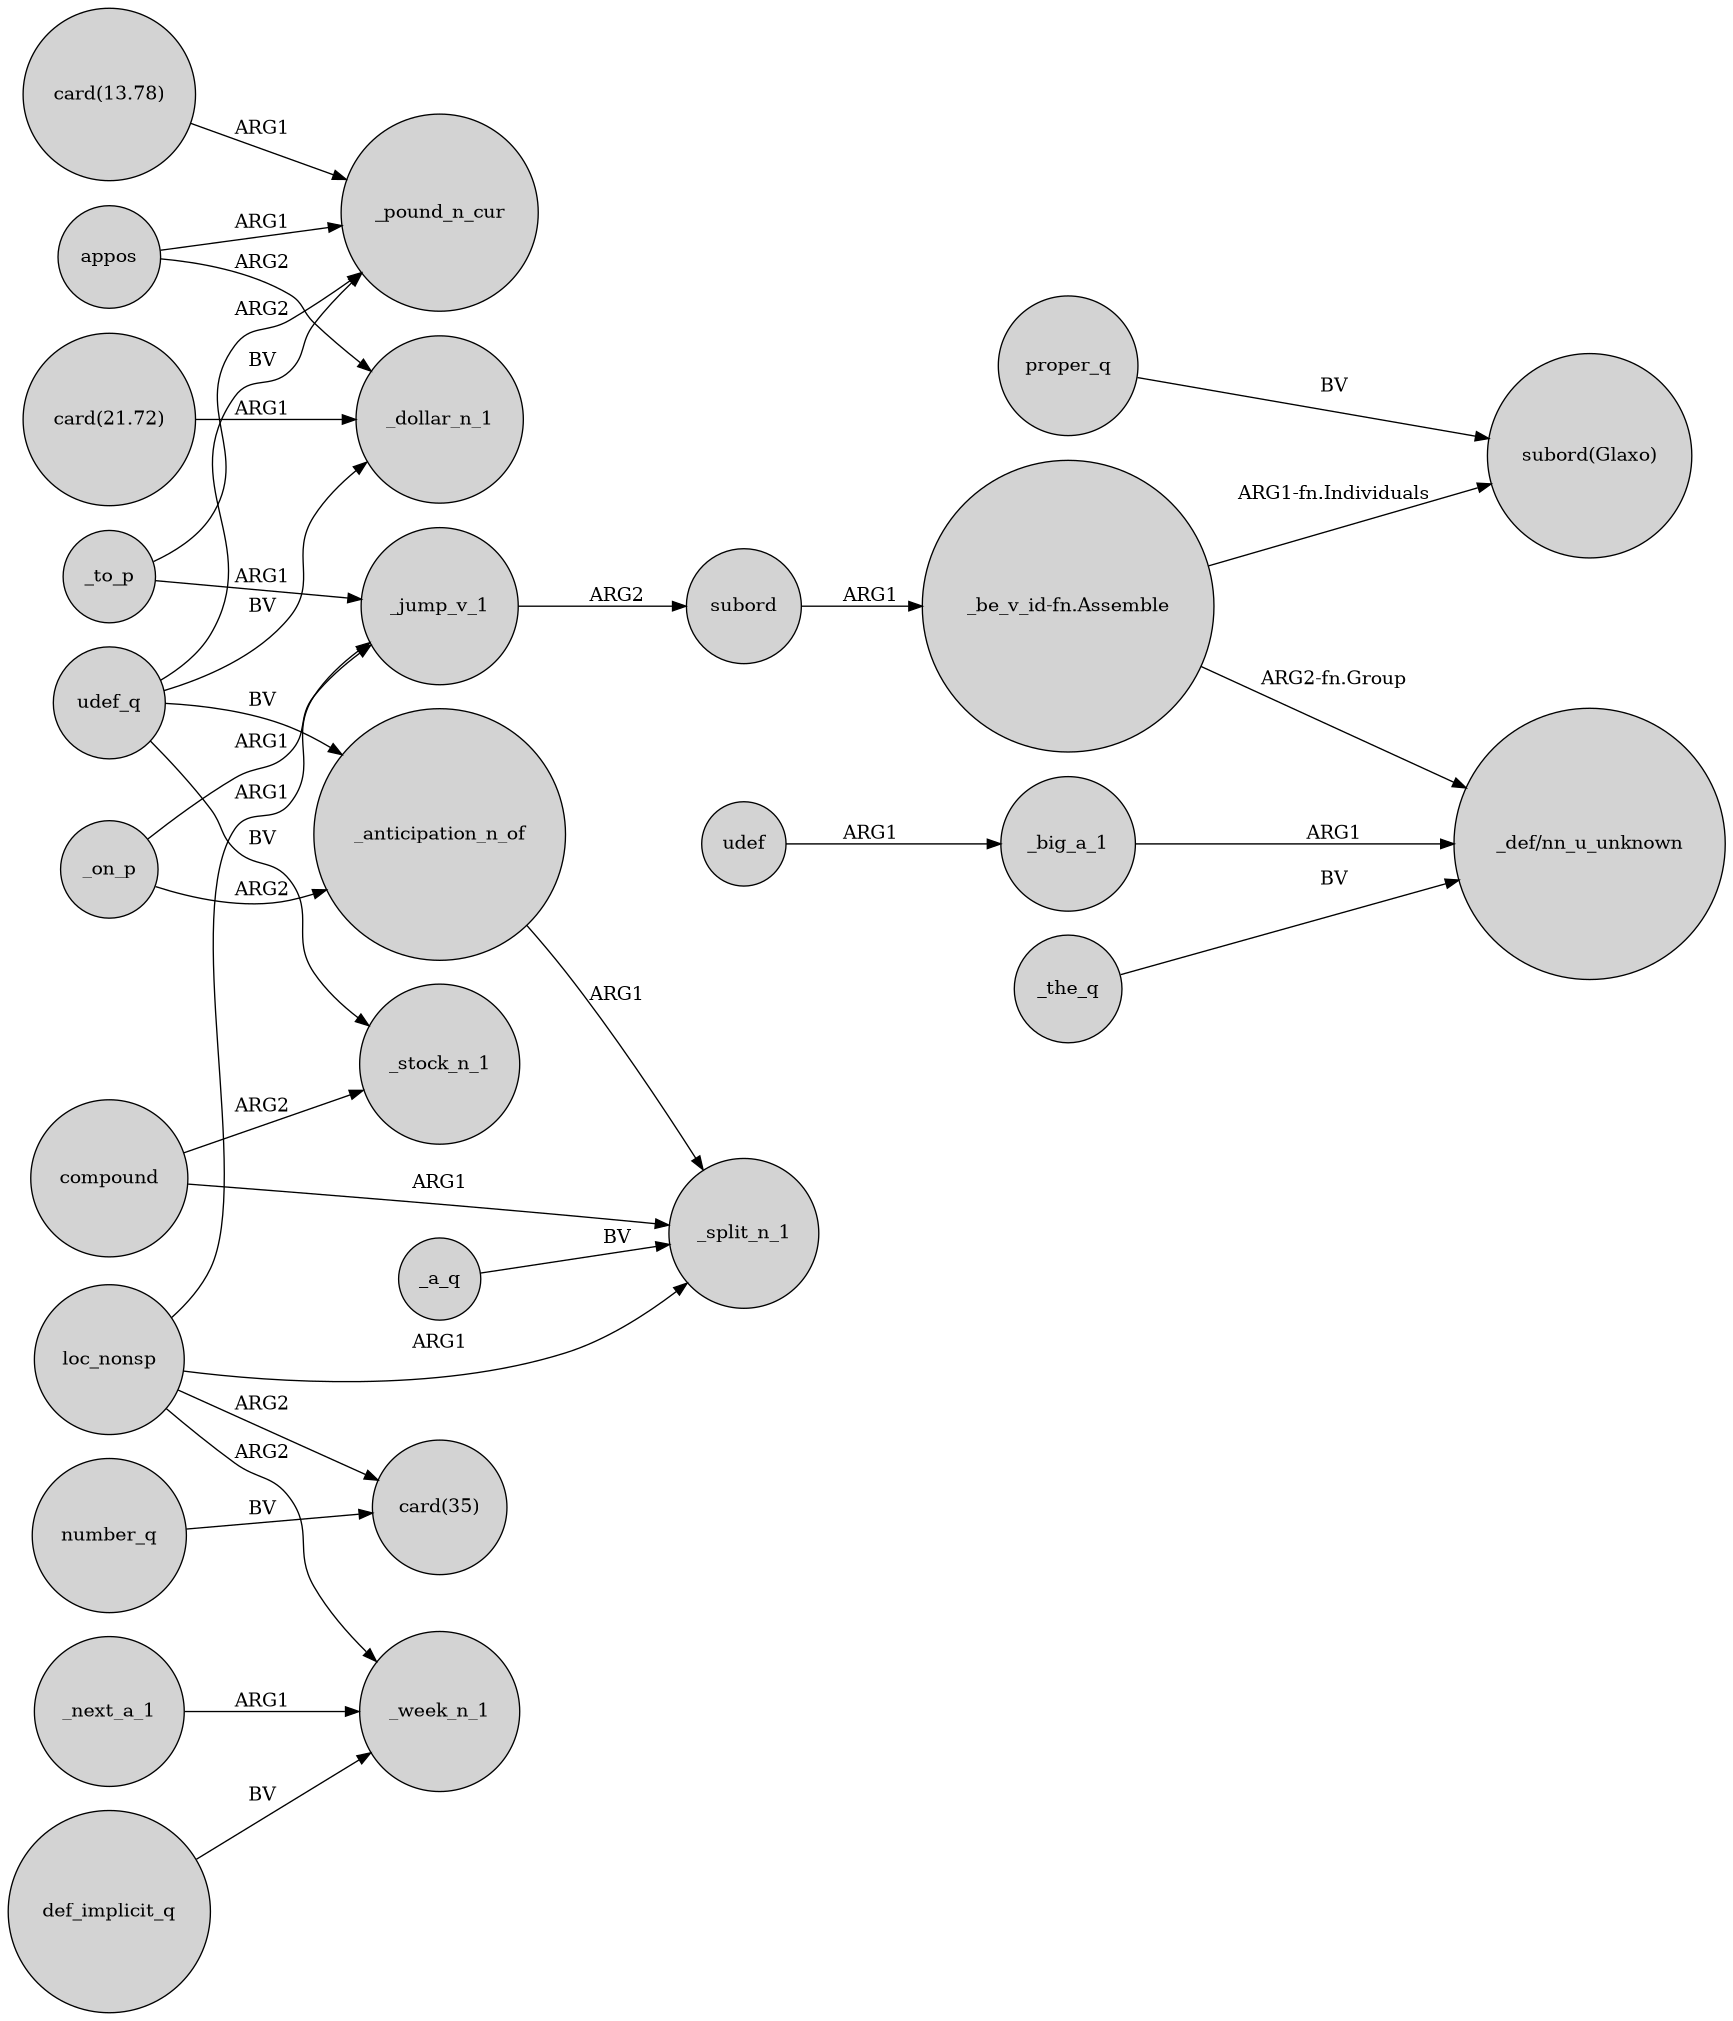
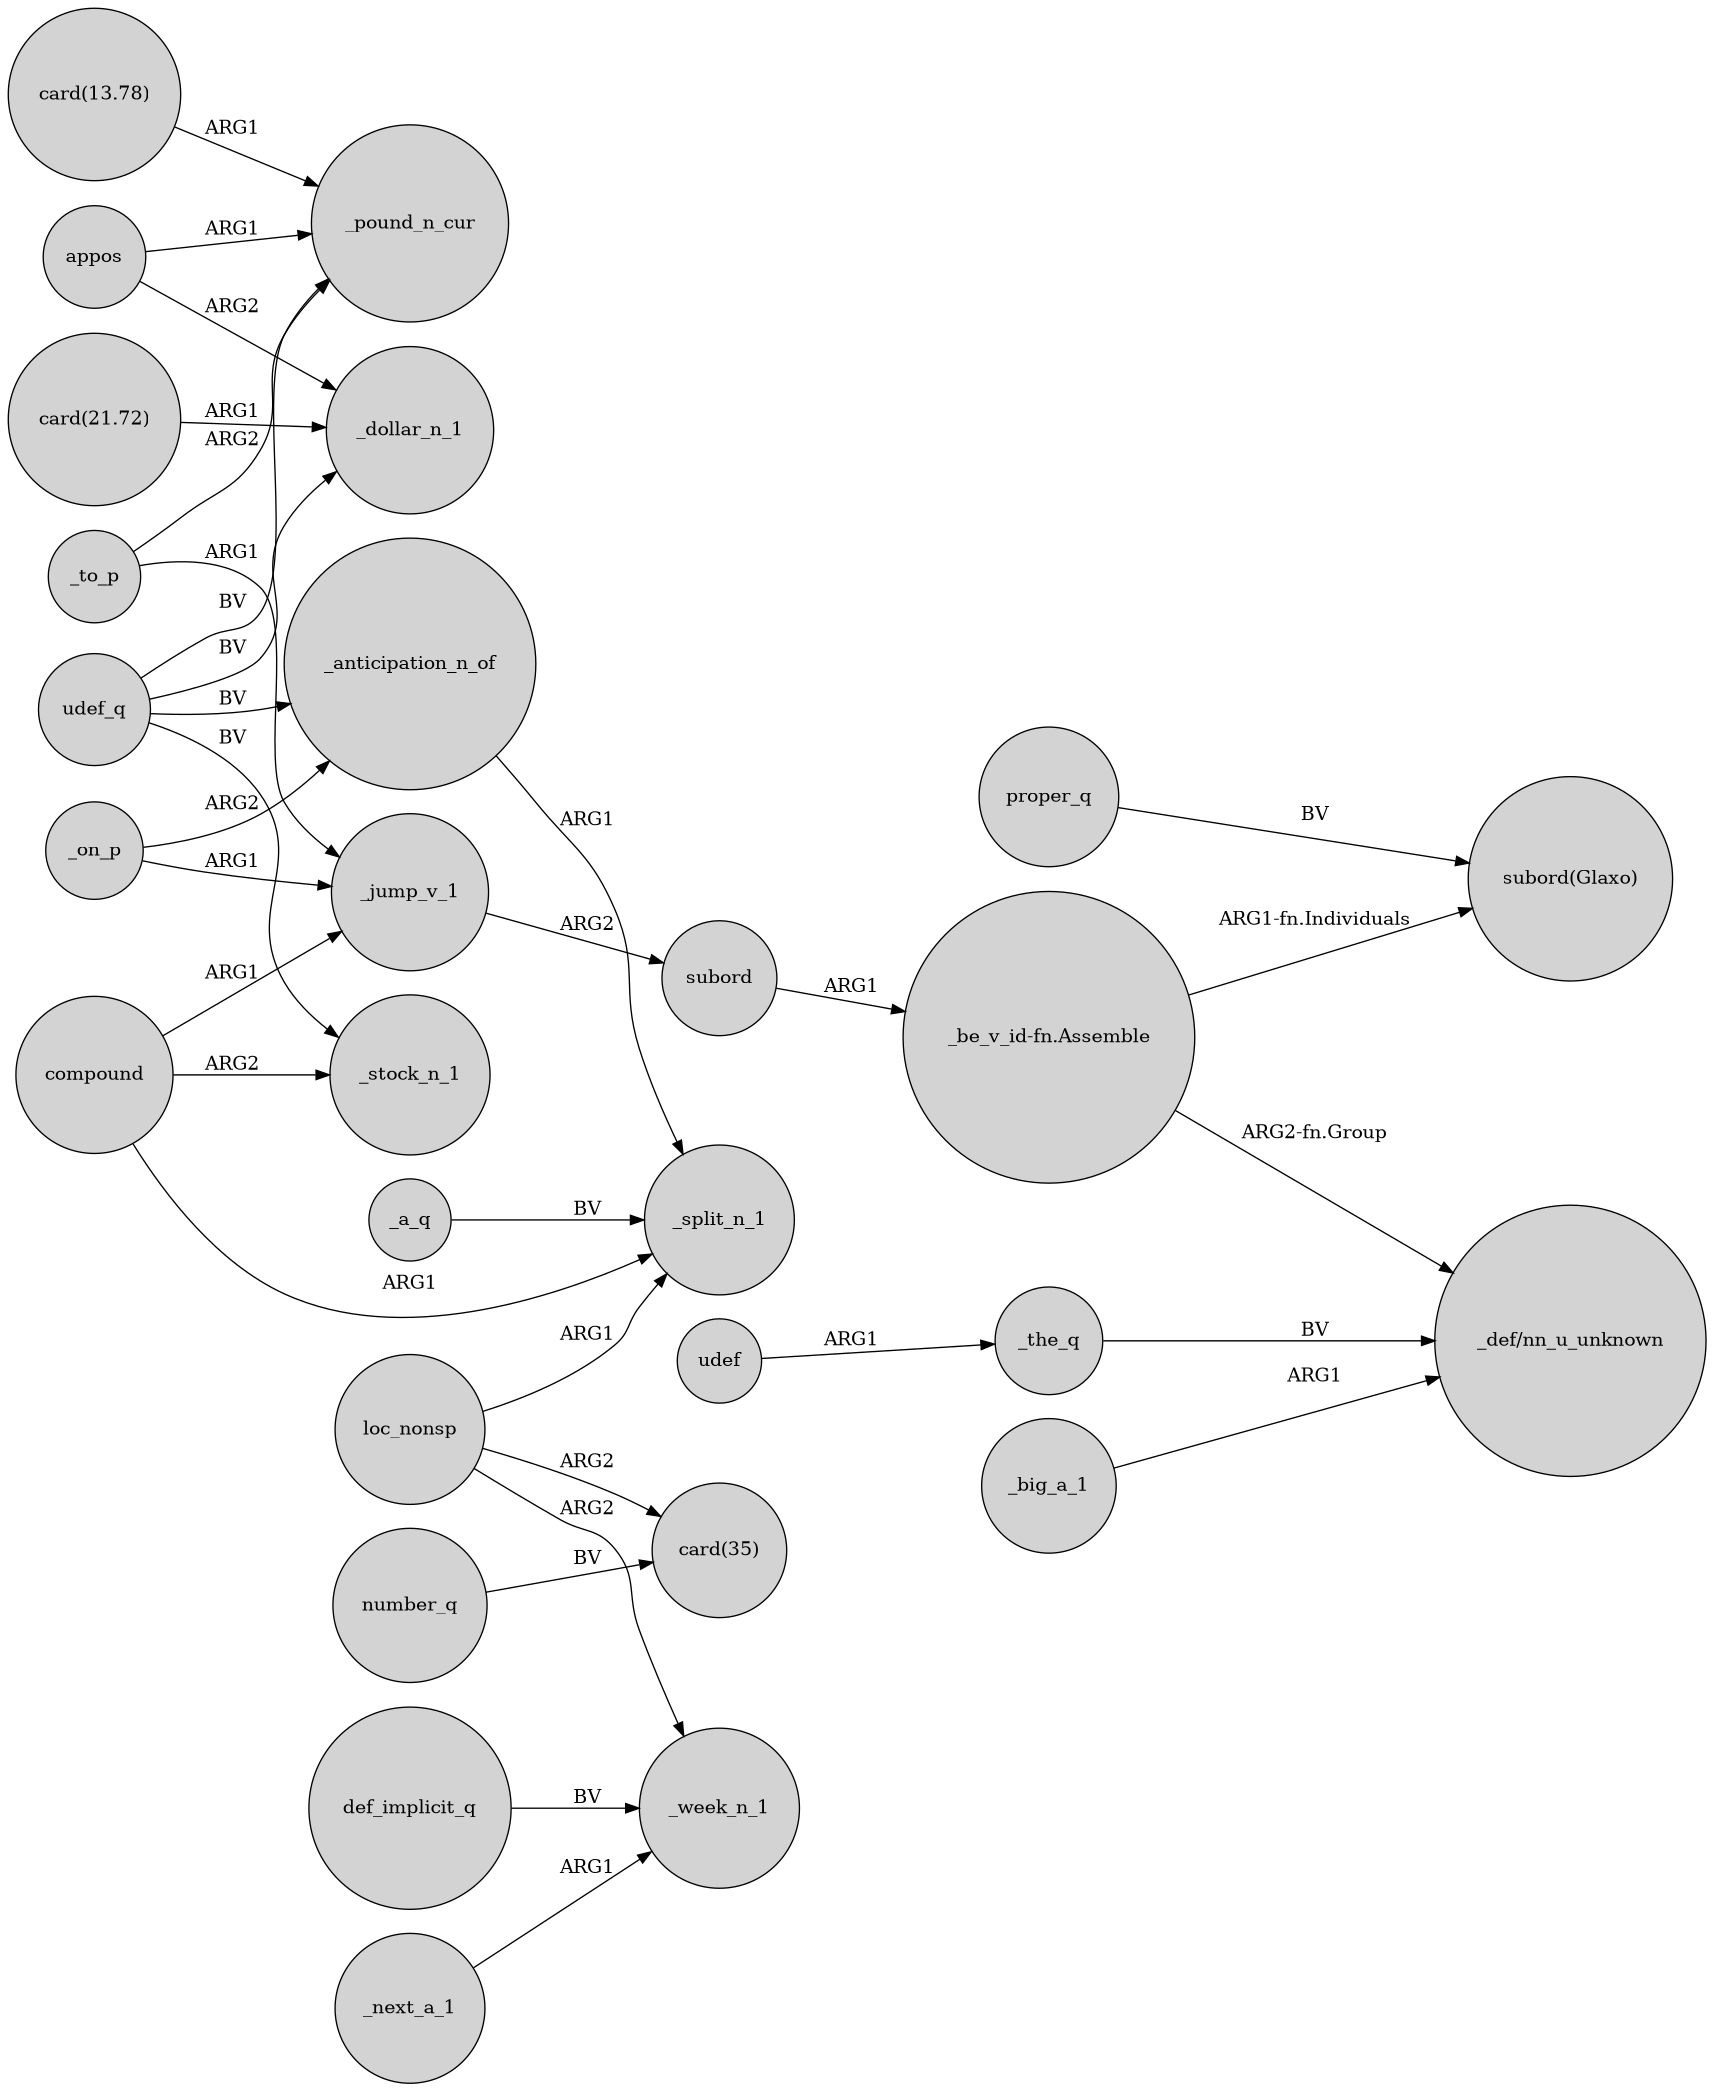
edge "udef" -> "_big_a_1": now "udef" -> "_the_q"
edge "loc_nonsp" -> "_jump_v_1": now "compound" -> "_jump_v_1"
